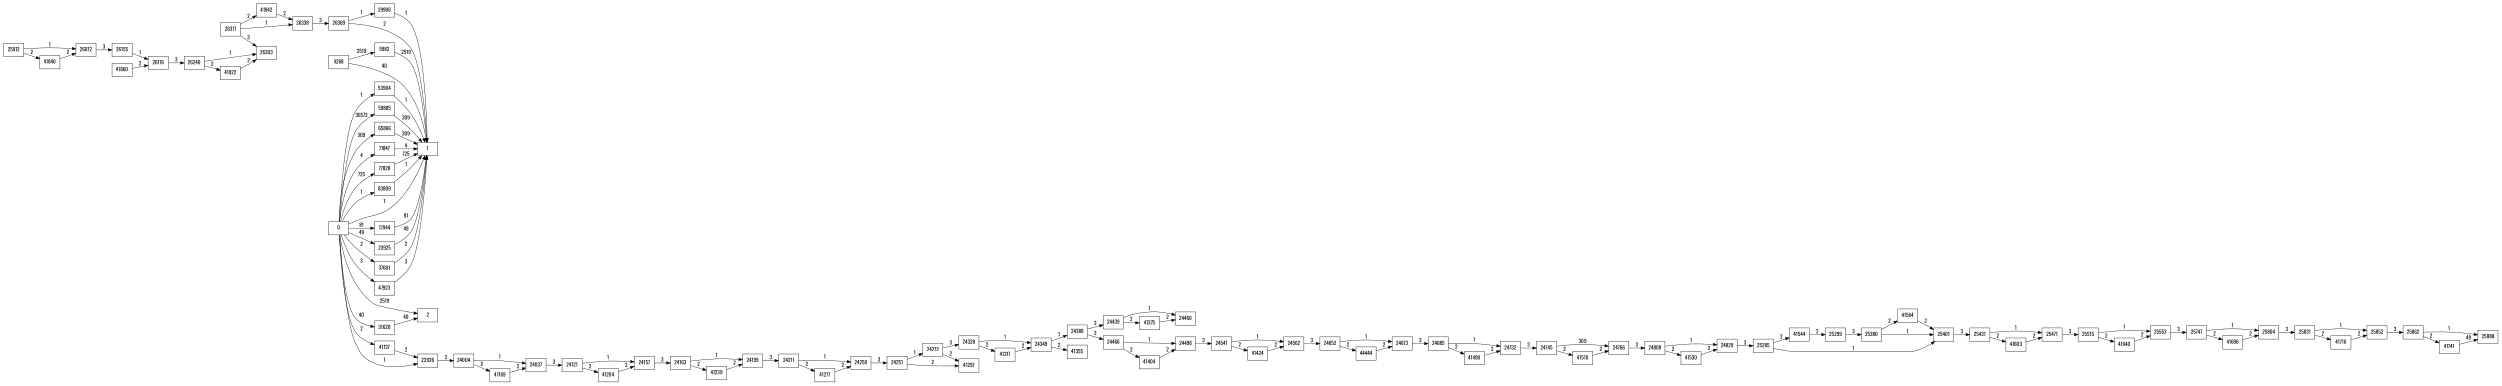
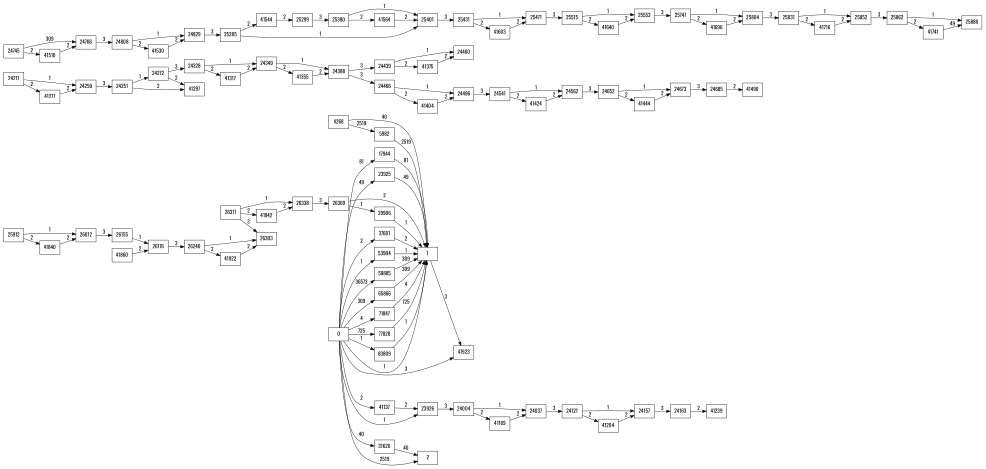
edge "41355" -> "24388": added, label "2"
edge "47923" -> "1": reversed
node "24732": removed
node "44444": label "44444" -> "41444"
node "24199": removed
